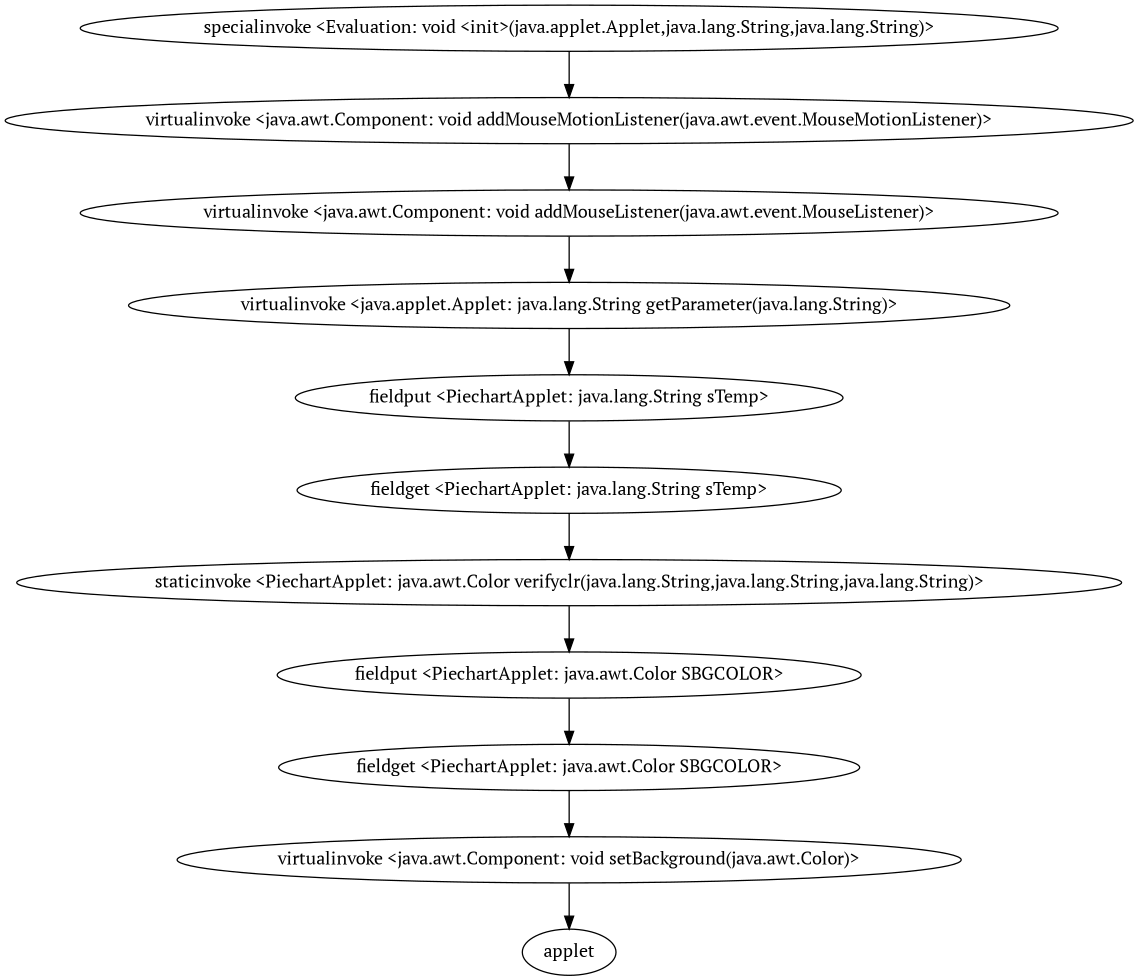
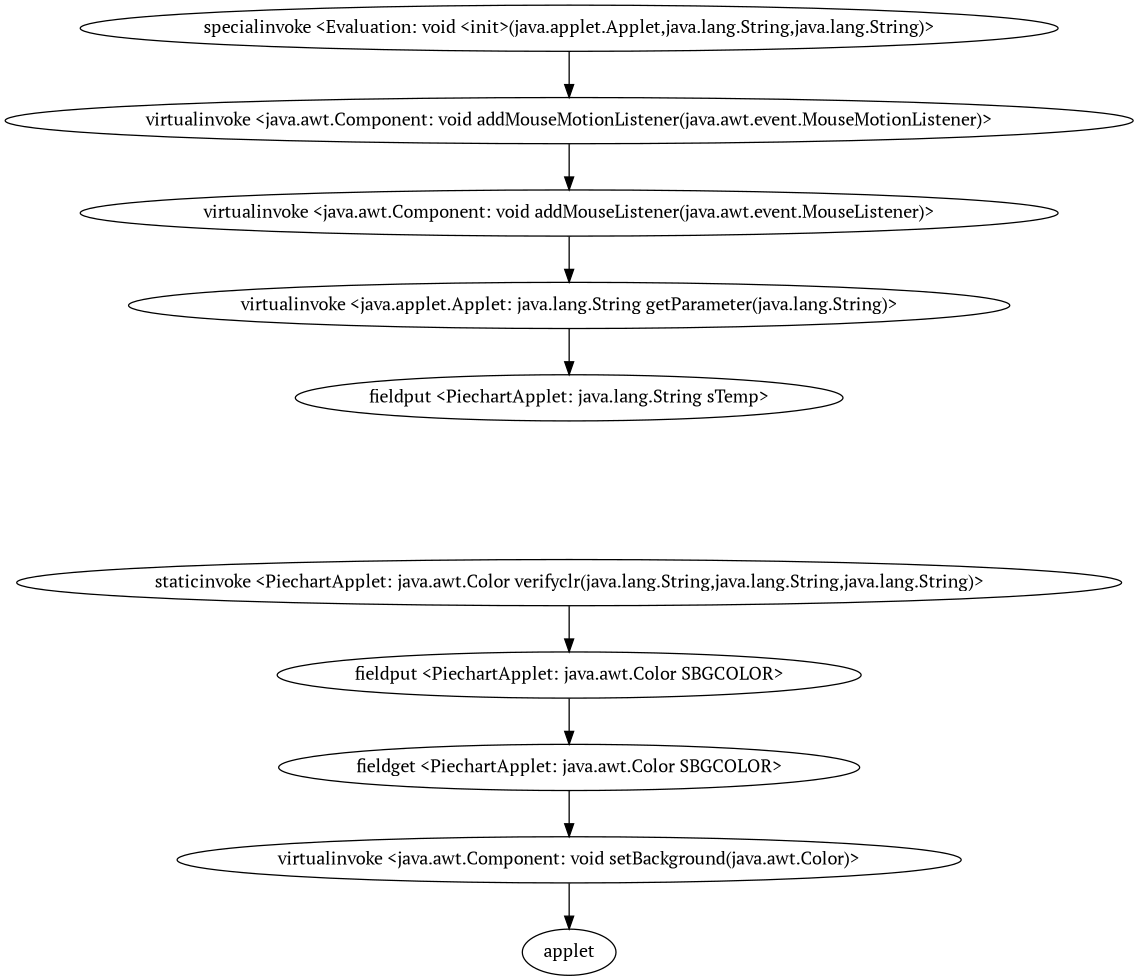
node "fieldget <PiechartApplet: java.lang.String sTemp>": removed
